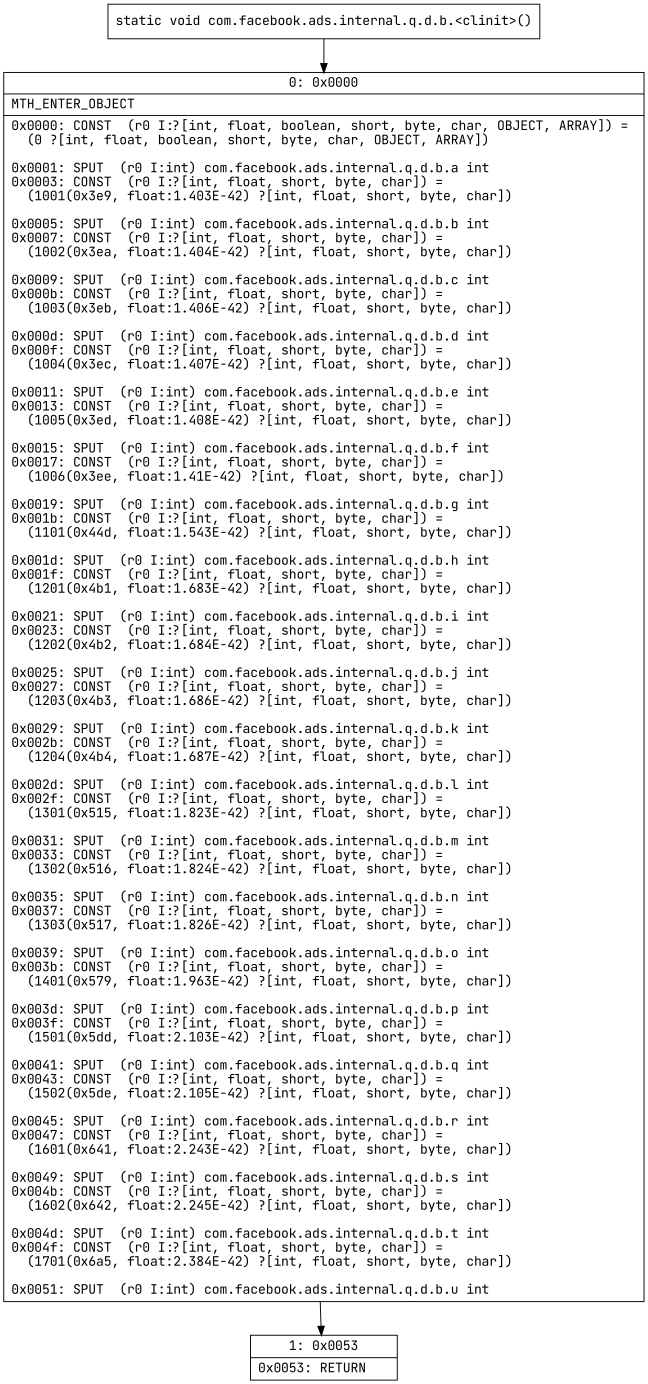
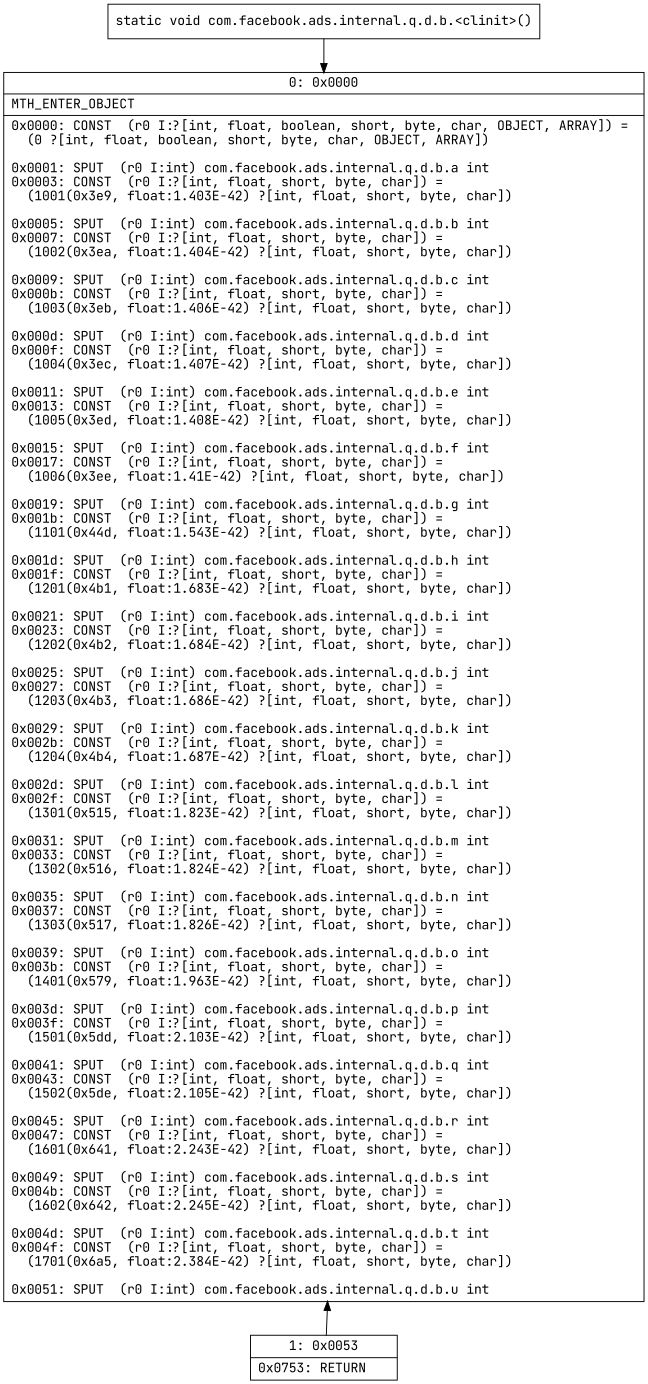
edge "0: 0x0000" -> "1: 0x0053": reversed
node "1: 0x0053": text "0x0053: RETURN" -> "0x0753: RETURN"
